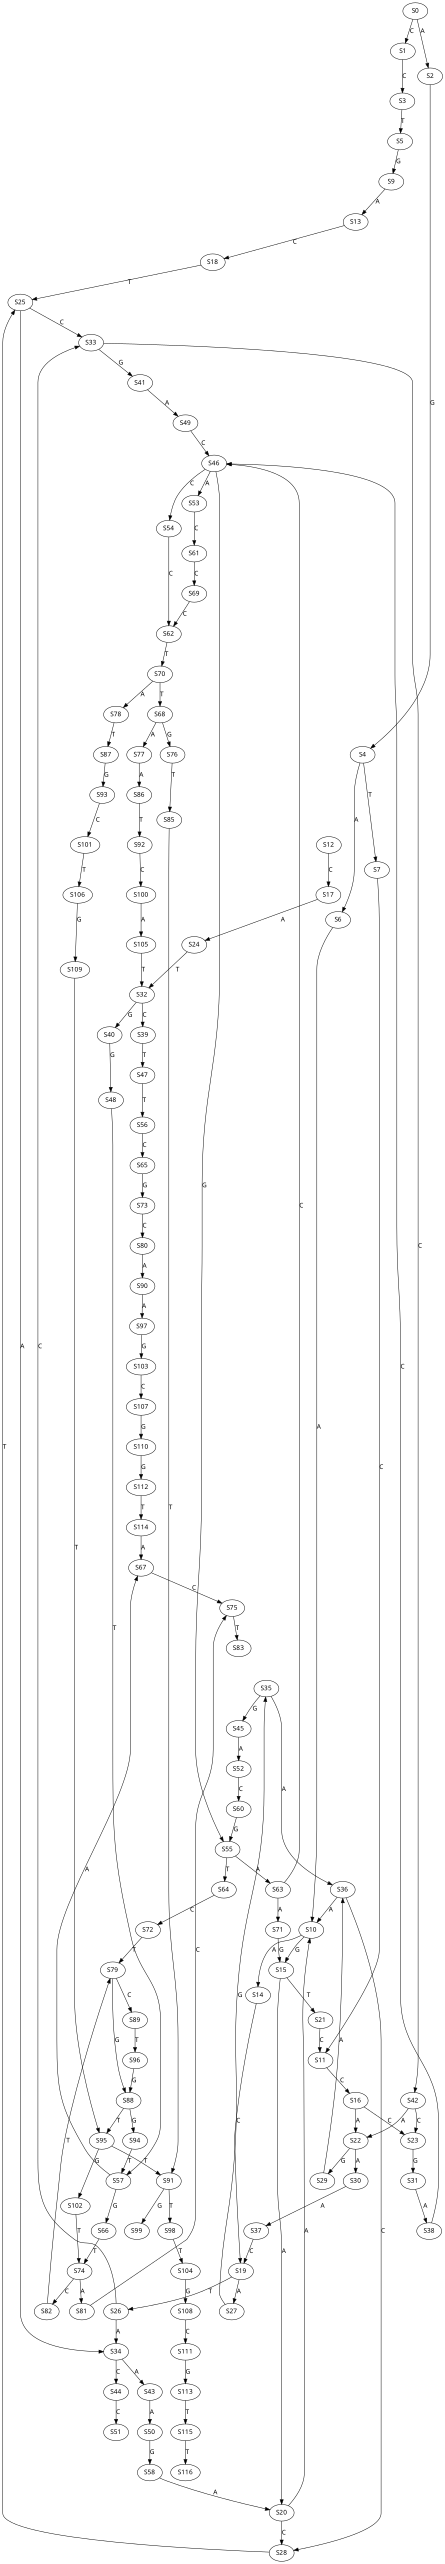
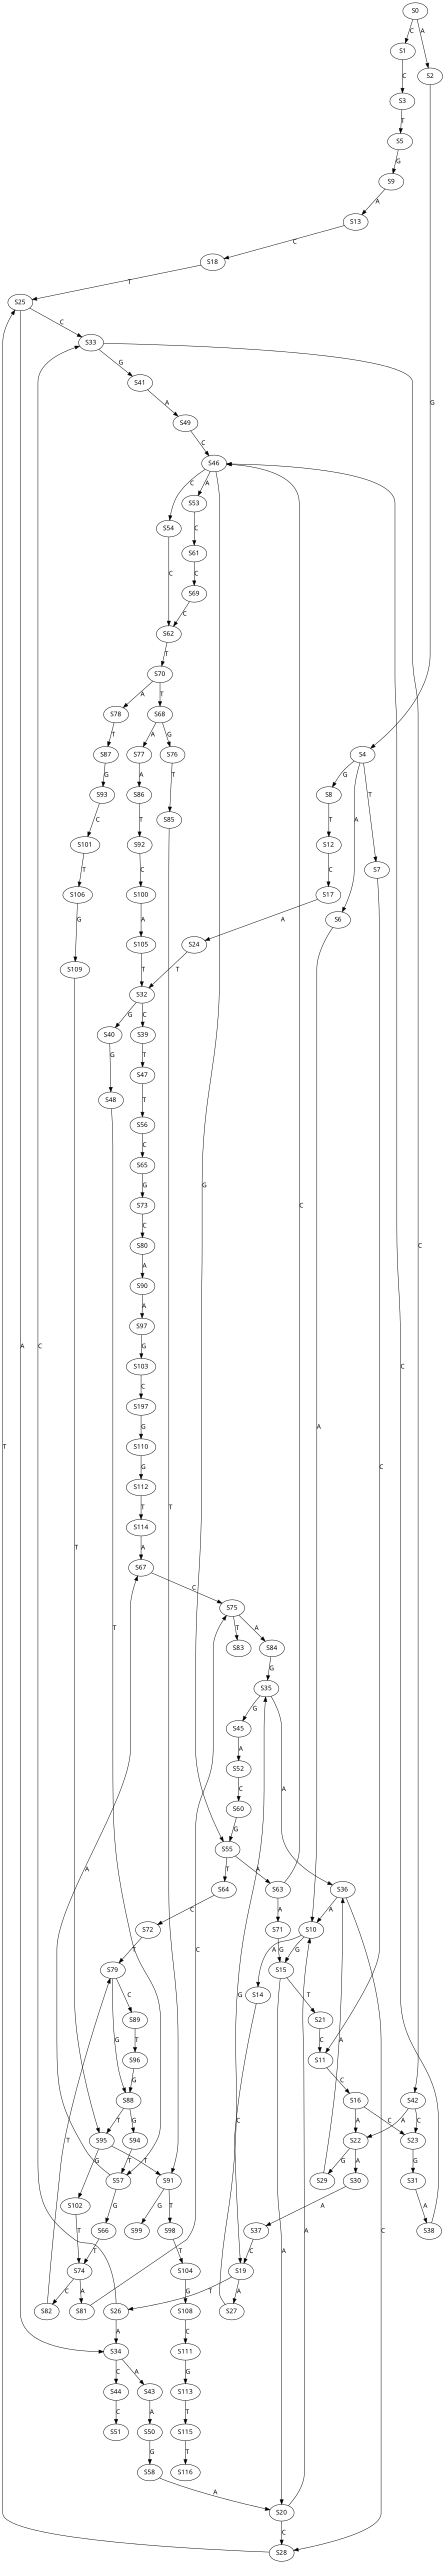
node "S8": added
node "S107": label "S107" -> "S197"
node "S84": added
